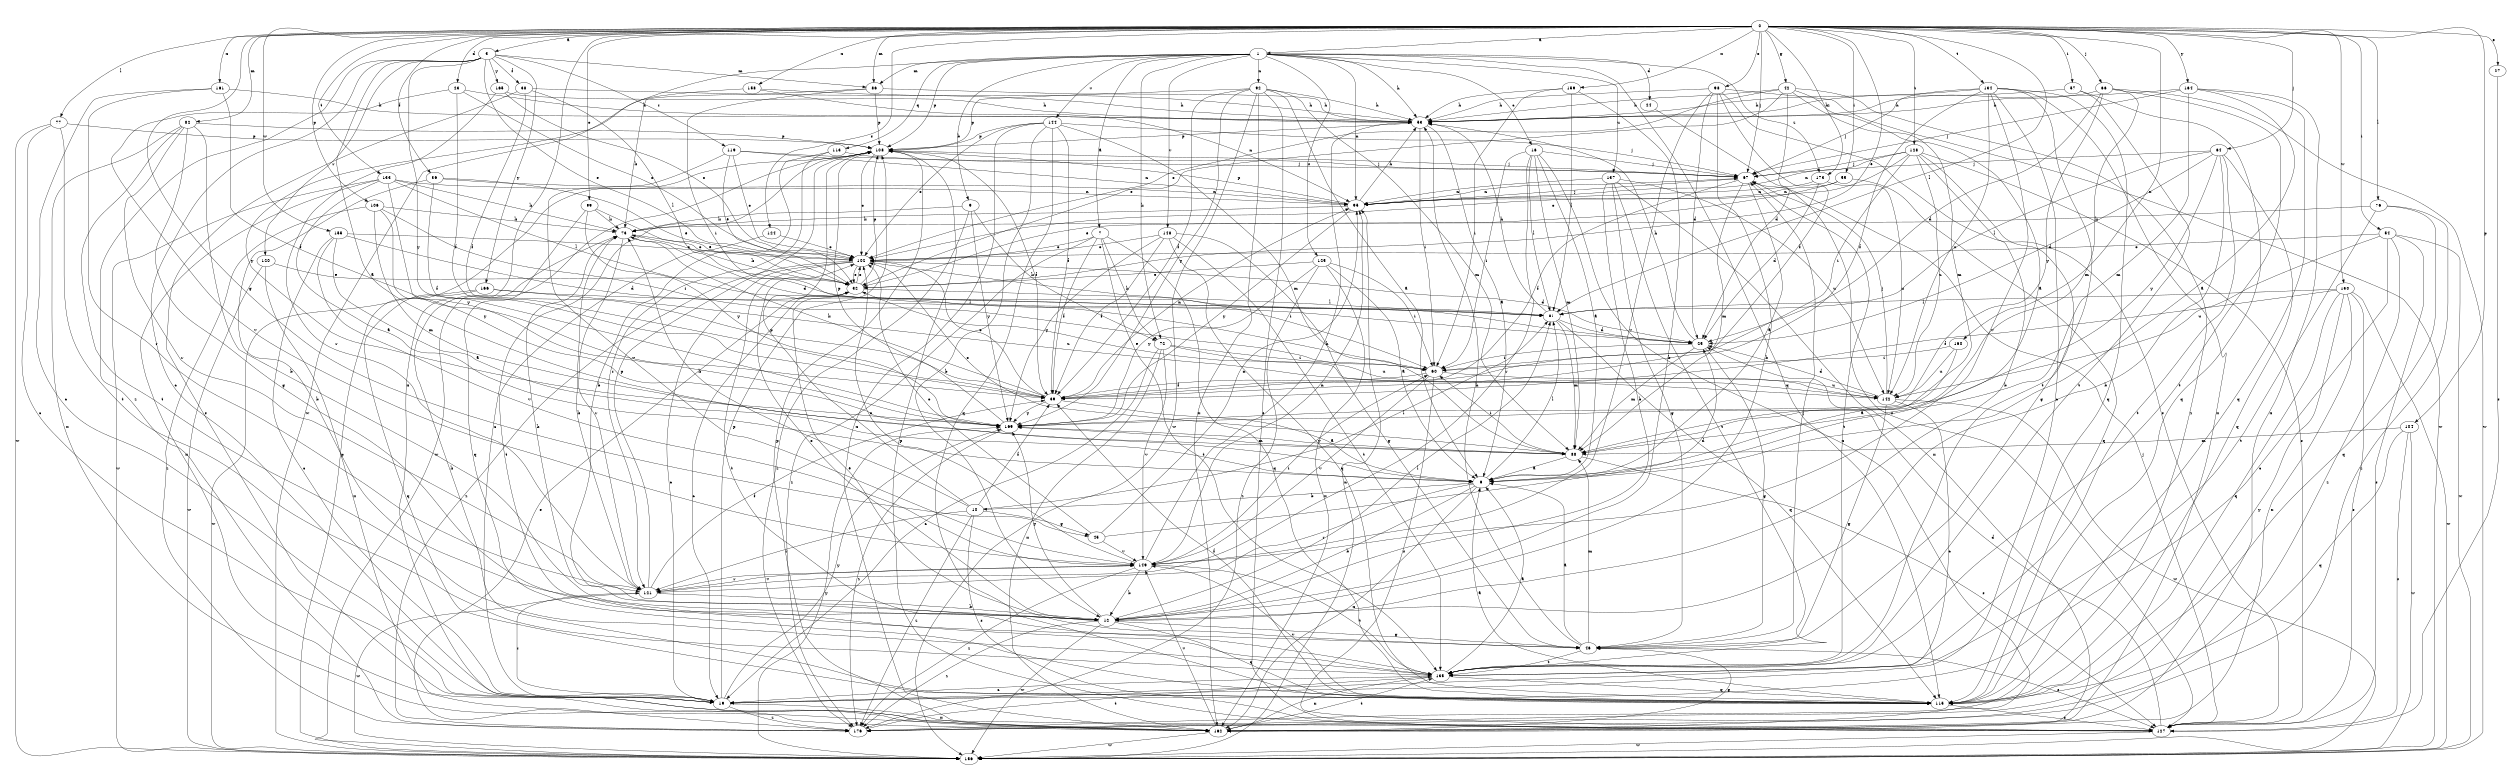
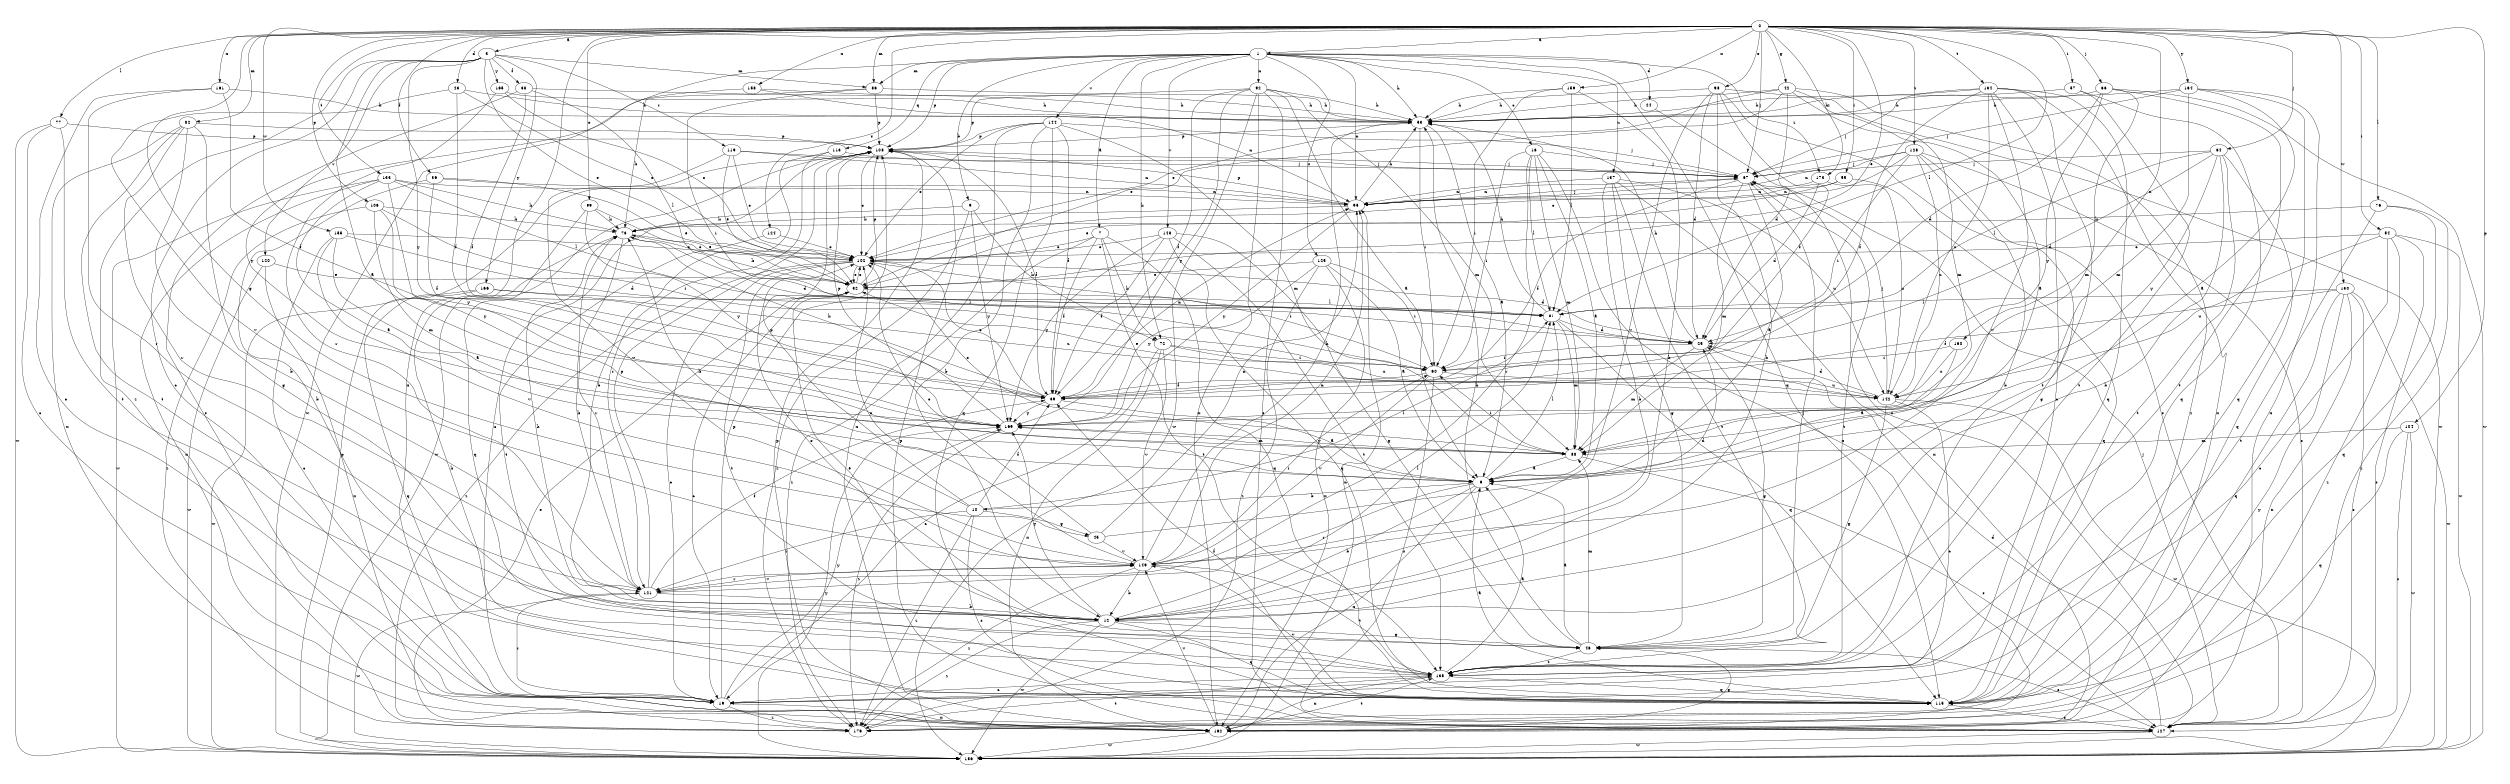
node "27": removed
